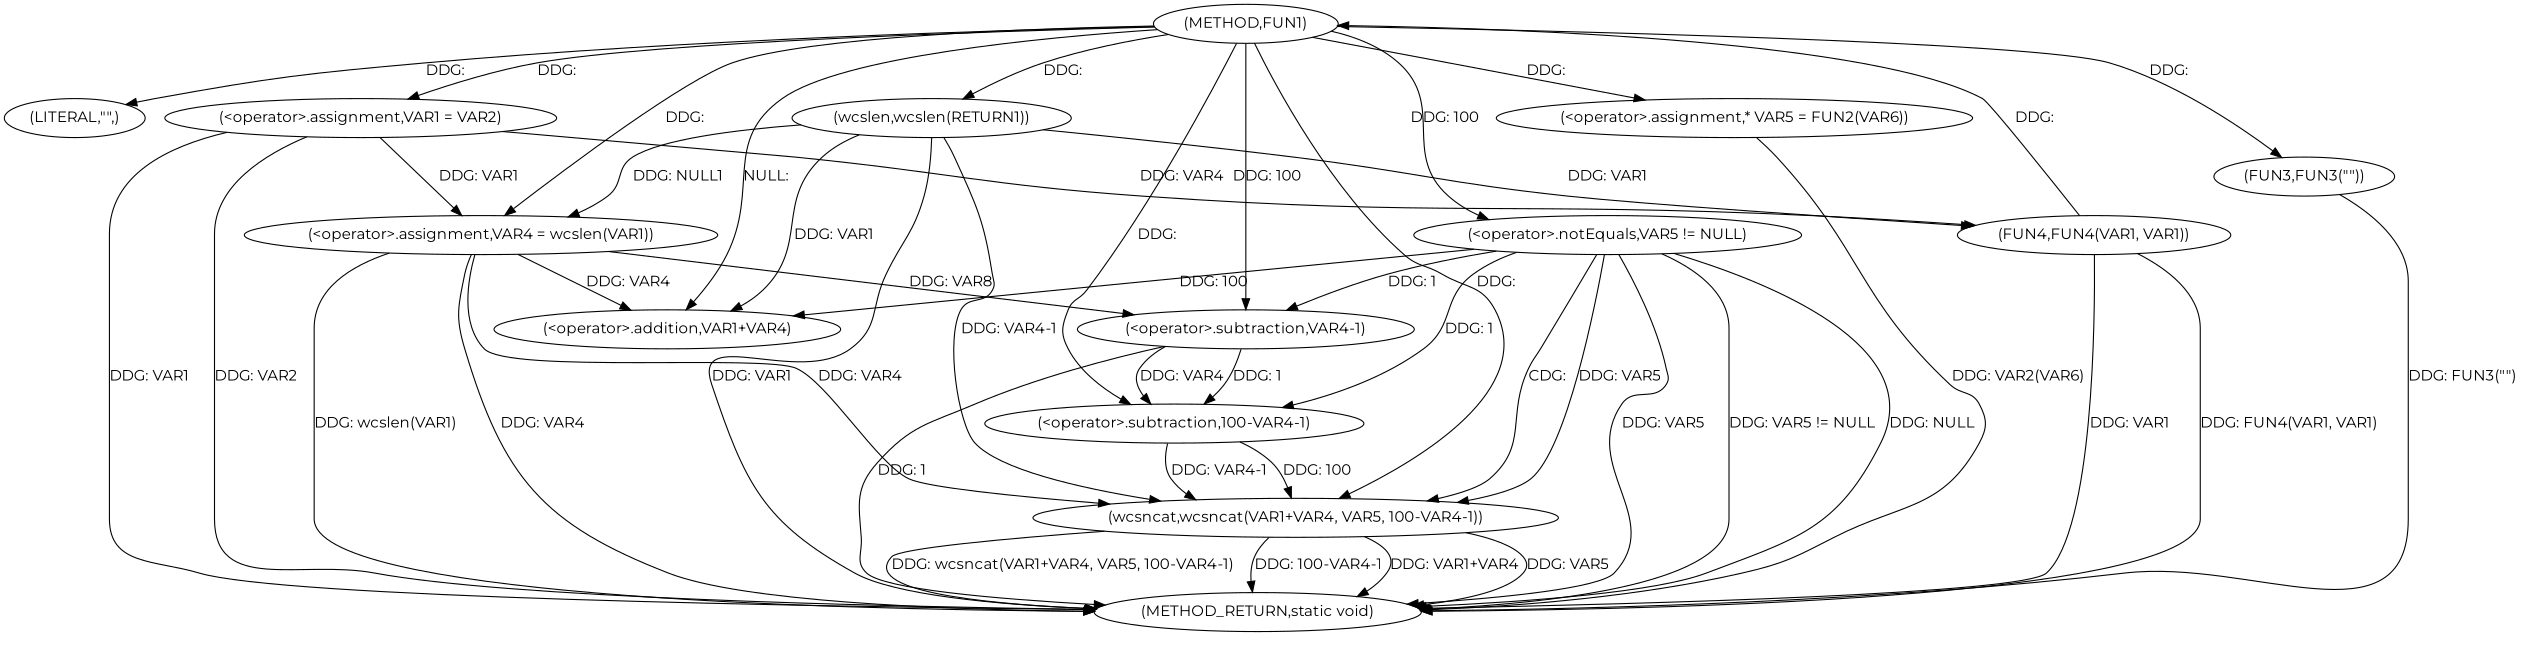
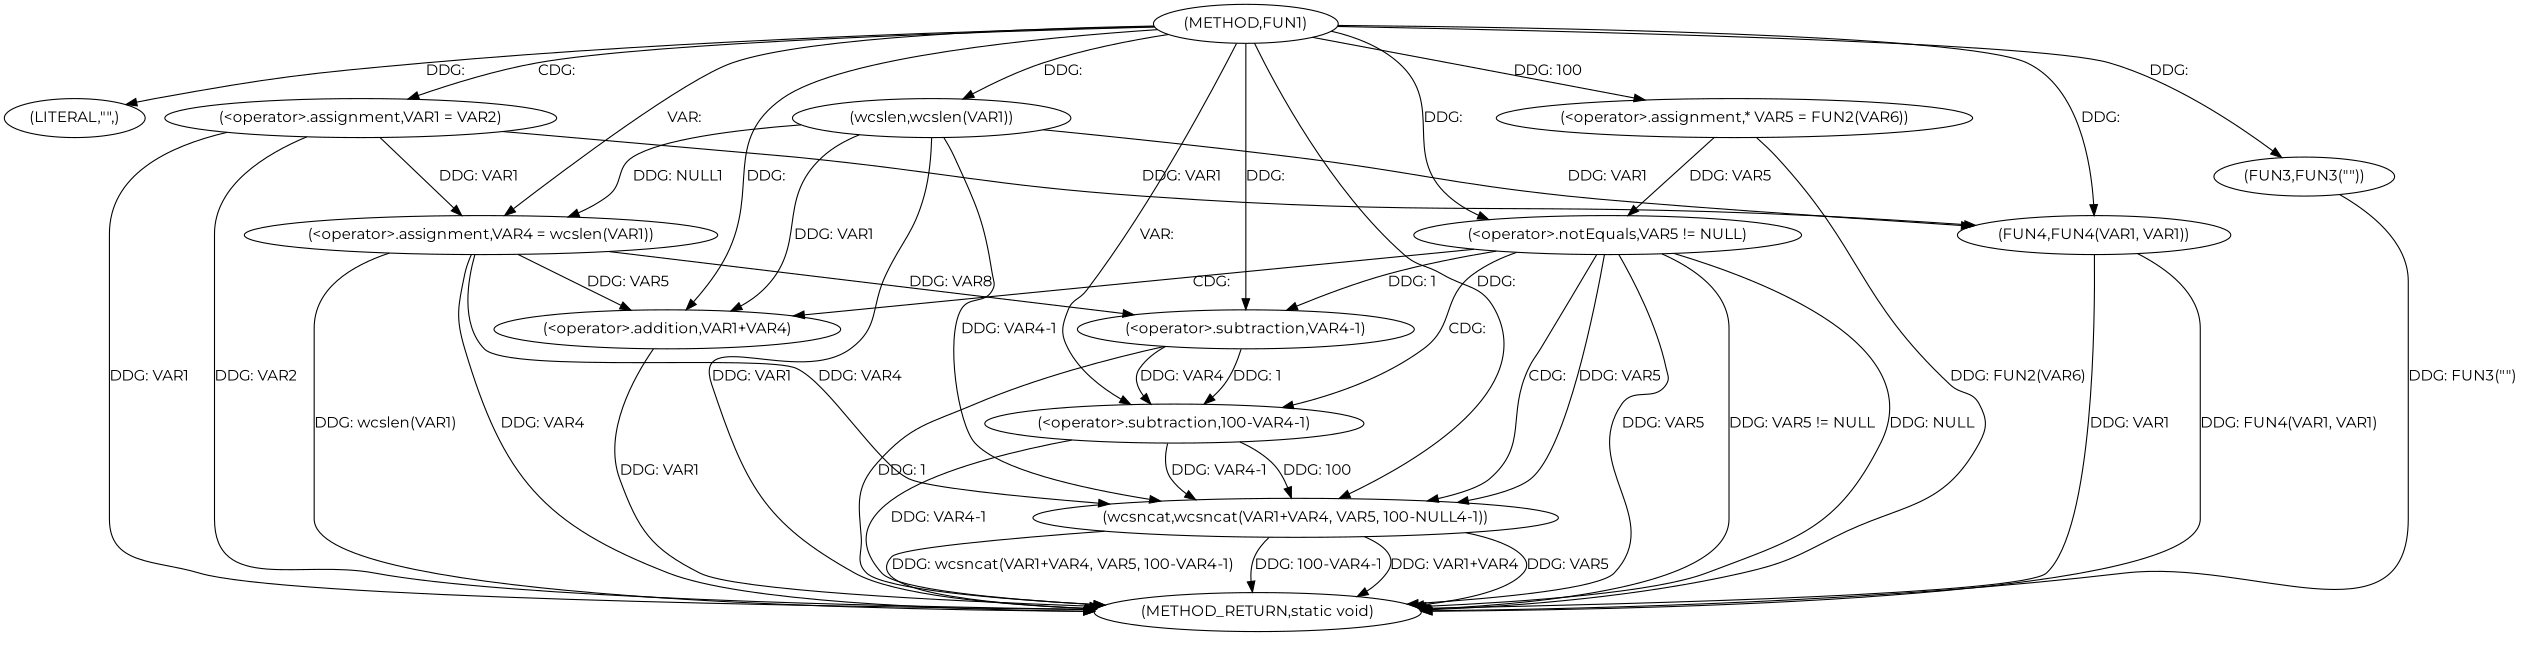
edge "(FUN4,FUN4(VAR1, VAR1))" -> "(METHOD,FUN1)": reversed
edge "(METHOD,FUN1)" -> "(<operator>.assignment,VAR1 = VAR2)": label "DDG: " -> "CDG: "
edge "(METHOD,FUN1)" -> "(<operator>.assignment,* VAR5 = FUN2(VAR6))": label "DDG: " -> "DDG: 100"
edge "(METHOD,FUN1)" -> "(<operator>.assignment,VAR4 = wcslen(VAR1))": label "DDG: " -> "VAR: "
node "(wcslen,wcslen(RETURN1))": label "(wcslen,wcslen(RETURN1))" -> "(wcslen,wcslen(VAR1))"
edge "(METHOD,FUN1)" -> "(<operator>.notEquals,VAR5 != NULL)": label "DDG: 100" -> "DDG: "
edge "(<operator>.assignment,* VAR5 = FUN2(VAR6))" -> "(<operator>.notEquals,VAR5 != NULL)": added, label "DDG: VAR5"
edge "(METHOD,FUN1)" -> "(<operator>.addition,VAR1+VAR4)": label "NULL: " -> "DDG: "
edge "(<operator>.assignment,VAR1 = VAR2)" -> "(FUN4,FUN4(VAR1, VAR1))": label "DDG: VAR4" -> "DDG: VAR1"
edge "(METHOD,FUN1)" -> "(<operator>.subtraction,VAR4-1)": label "DDG: 100" -> "DDG: "
edge "(METHOD,FUN1)" -> "(<operator>.subtraction,100-VAR4-1)": label "DDG: " -> "VAR: "
edge "(<operator>.assignment,VAR4 = wcslen(VAR1))" -> "(<operator>.addition,VAR1+VAR4)": label "DDG: VAR4" -> "DDG: VAR5"
edge "(<operator>.notEquals,VAR5 != NULL)" -> "(<operator>.addition,VAR1+VAR4)": label "DDG: 100" -> "CDG: "
edge "(<operator>.notEquals,VAR5 != NULL)" -> "(<operator>.subtraction,100-VAR4-1)": label "DDG: 1" -> "CDG: "
edge "(<operator>.assignment,* VAR5 = FUN2(VAR6))" -> "(METHOD_RETURN,static void)": label "DDG: VAR2(VAR6)" -> "DDG: FUN2(VAR6)"
node "(wcsncat,wcsncat(VAR1+VAR4, VAR5, 100-VAR4-1))": label "(wcsncat,wcsncat(VAR1+VAR4, VAR5, 100-VAR4-1))" -> "(wcsncat,wcsncat(VAR1+VAR4, VAR5, 100-NULL4-1))"
edge "(<operator>.subtraction,100-VAR4-1)" -> "(METHOD_RETURN,static void)": added, label "DDG: VAR4-1"
edge "(<operator>.addition,VAR1+VAR4)" -> "(METHOD_RETURN,static void)": added, label "DDG: VAR1"
